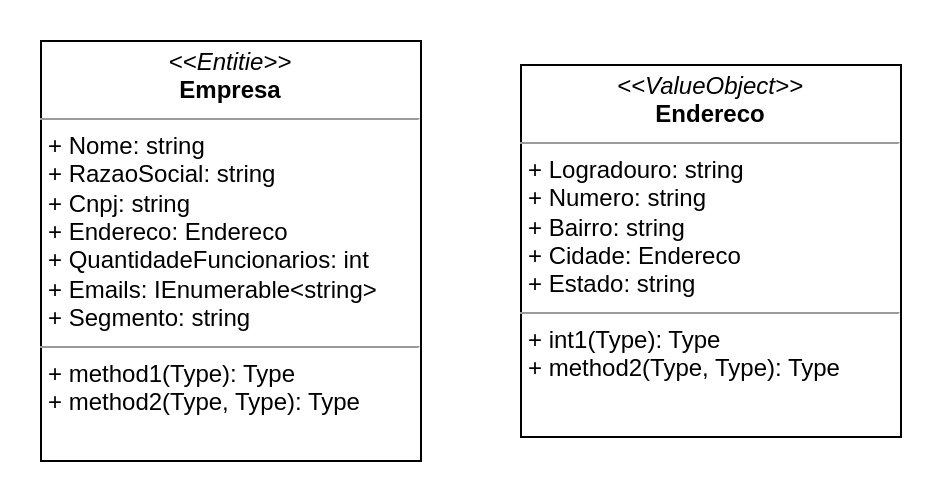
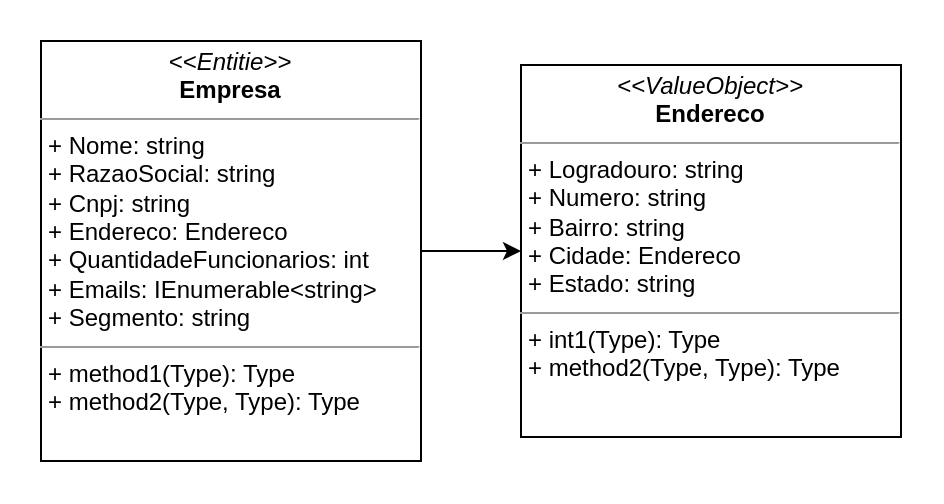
edge "<<Entitie>> Empresa + Nome: string+ RazaoSocial: string+ Cnpj: string+ Endereco: Endereco+ QuantidadeFuncionarios: int+ Emails: IEnumerable<string>+ Segmento: string + method1(Type): Type + method2(Type, Type): Type" -> "<<ValueObject>> Endereco + Logradouro: string+ Numero: string+ Bairro: string+ Cidade: Endereco+ Estado: string + int1(Type): Type + method2(Type, Type): Type": added
